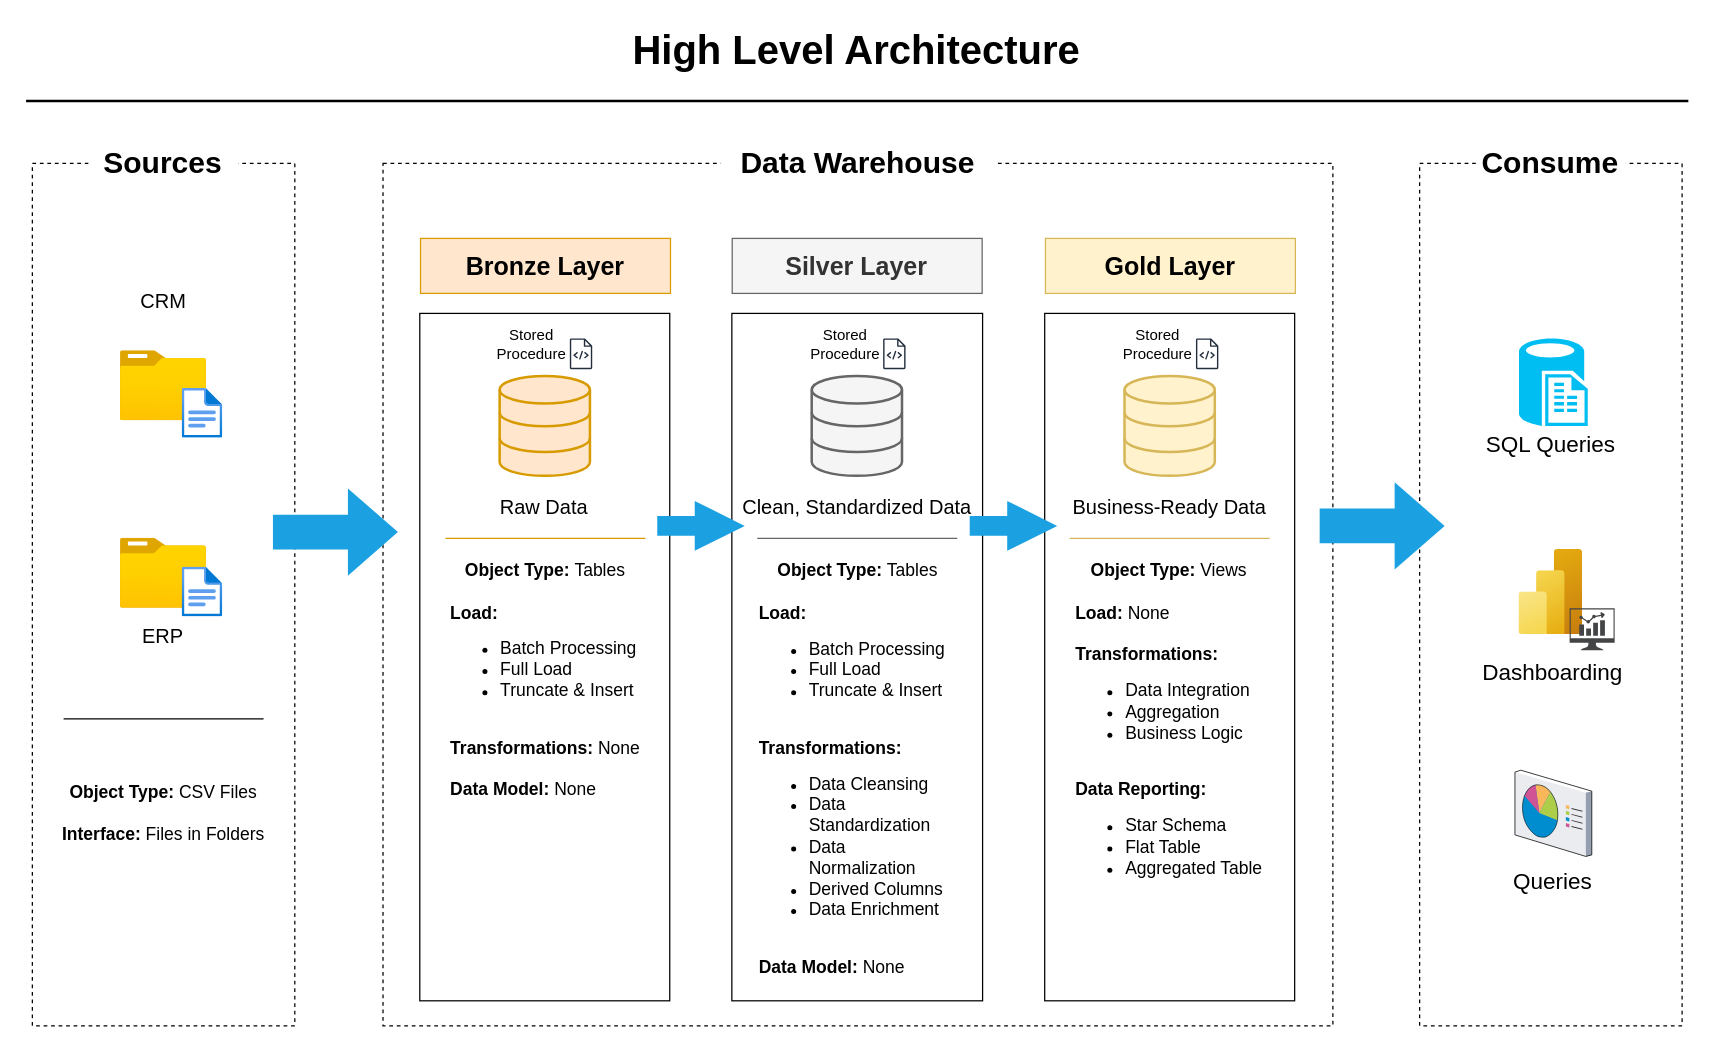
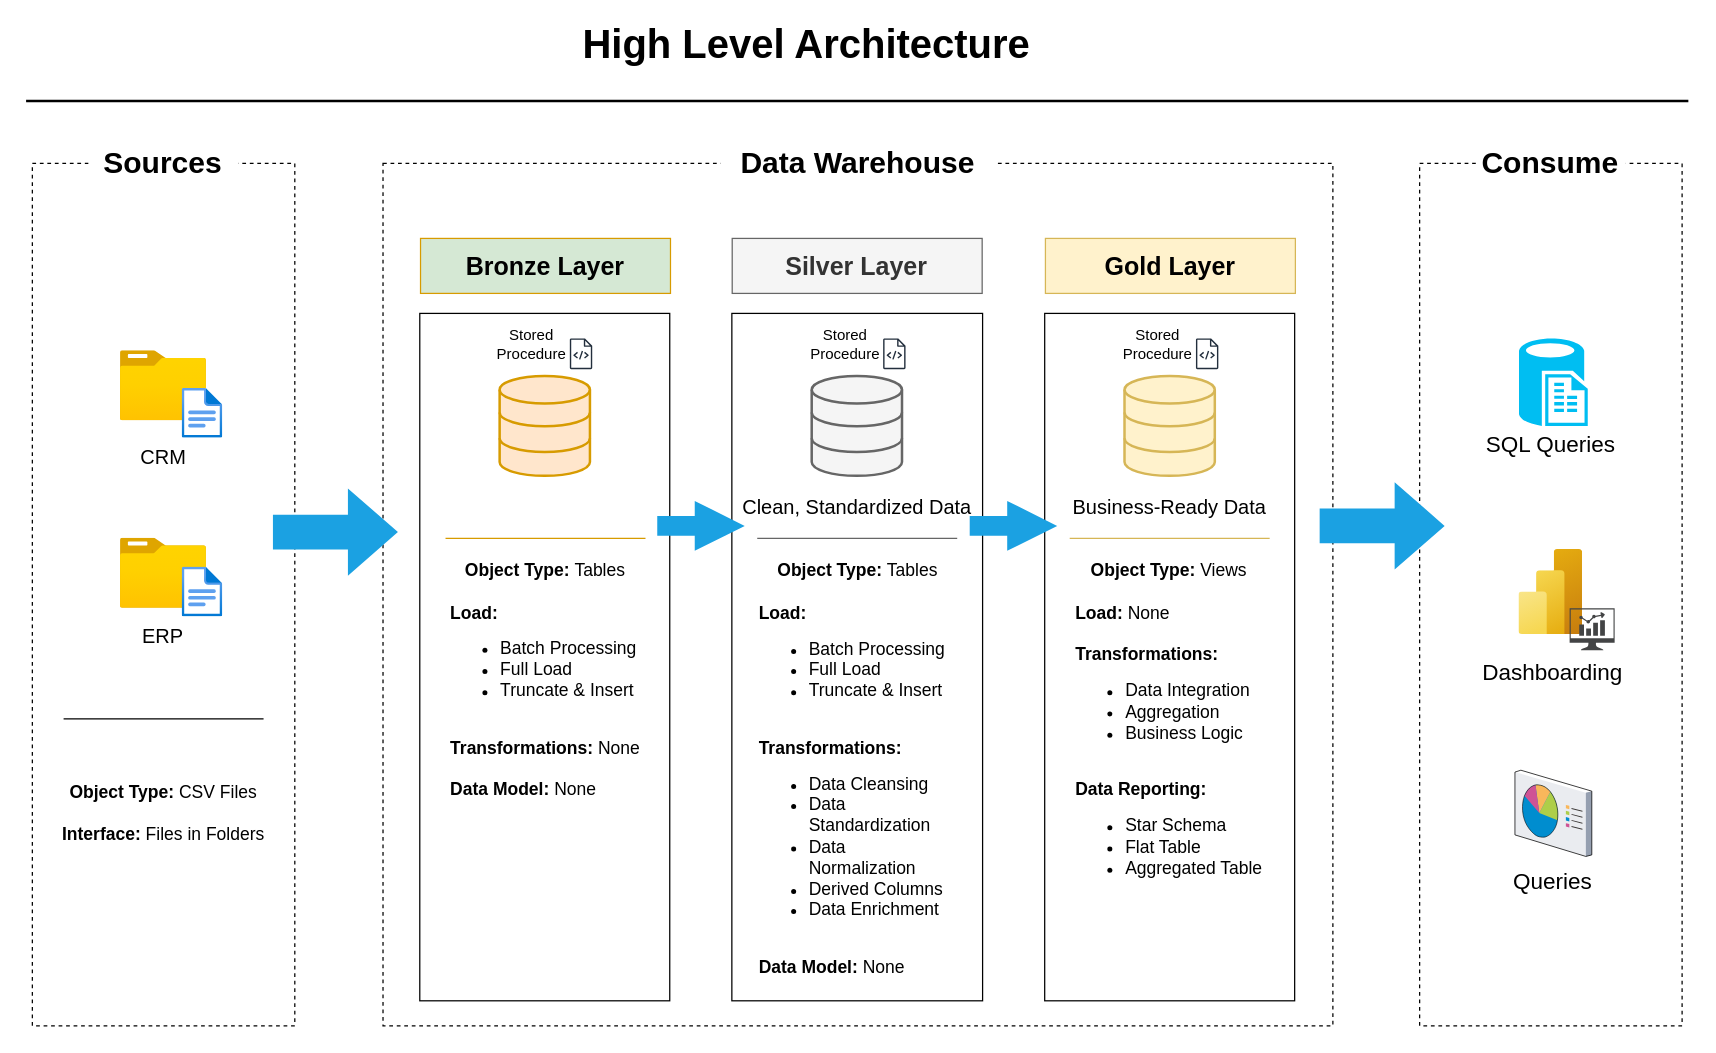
node "High Level Architecture": moved (857, 51) -> (807, 44)
node "Bronze Layer": fillcolor #ffe6cc -> #d5e8d4
node "CRM": moved (164, 301) -> (164, 457)
node "Raw Data": removed
